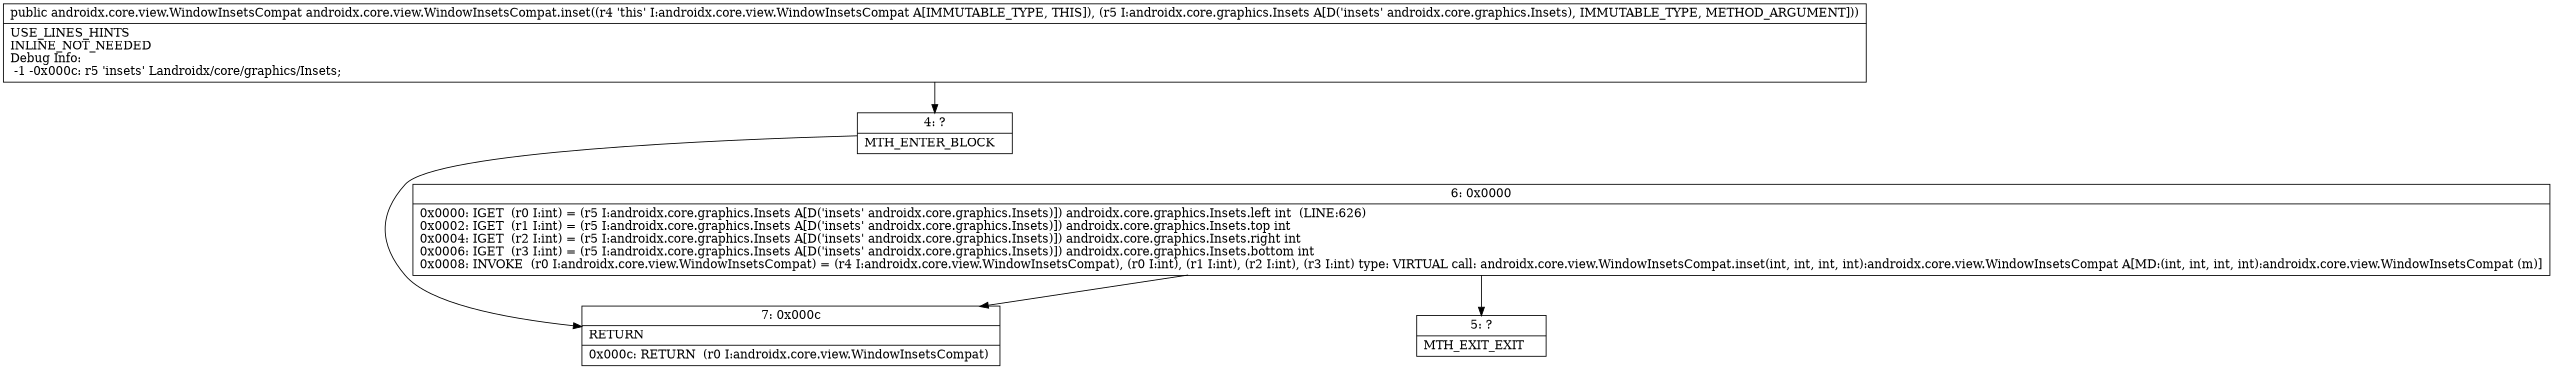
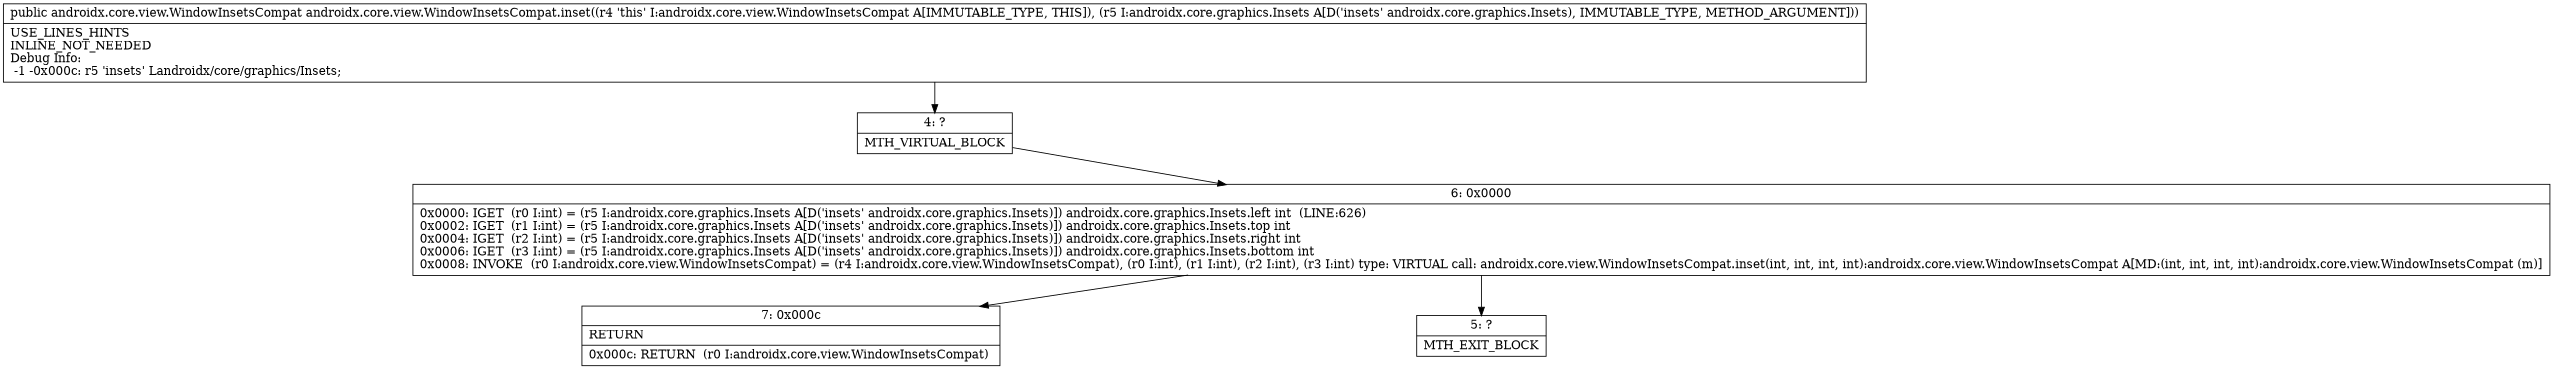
node "4: ?": text "MTH_ENTER_BLOCK" -> "MTH_VIRTUAL_BLOCK"
edge "4: ?" -> "7: 0x000c": now "4: ?" -> "6: 0x0000"
node "5: ?": text "MTH_EXIT_EXIT" -> "MTH_EXIT_BLOCK"
